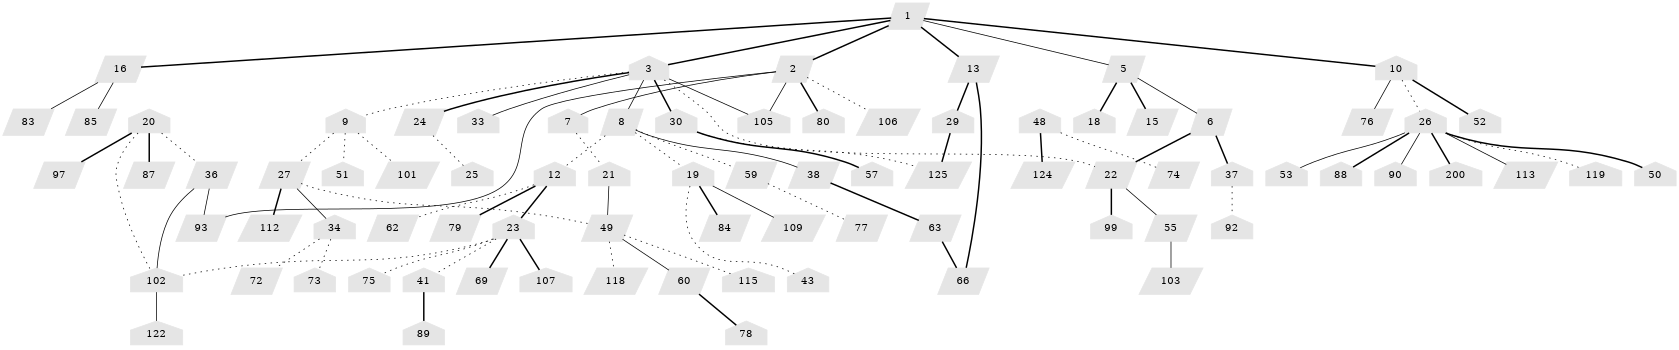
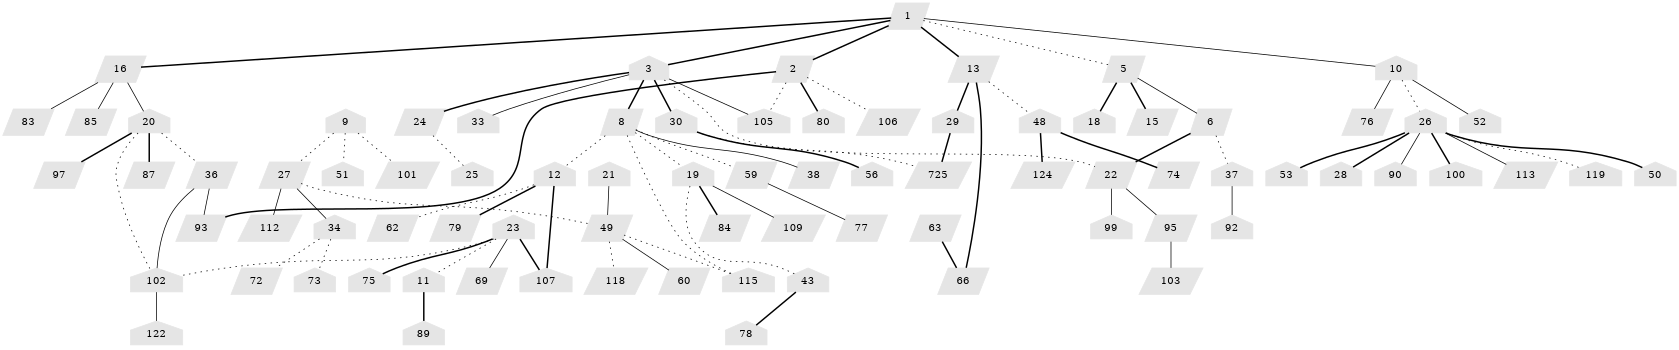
edge "1" -- "10": style bold -> solid
edge "1" -- "5": style solid -> dotted
edge "3" -- "9": removed
edge "3" -- "8": style solid -> bold
edge "16" -- "20": added
edge "2" -- "105": style solid -> dotted
edge "13" -- "48": added
edge "10" -- "52": style bold -> solid
node "7": removed
edge "48" -- "74": style dotted -> bold
edge "6" -- "37": style bold -> dotted
edge "26" -- "53": style solid -> bold
edge "2" -- "93": style solid -> bold
node "57": label "57" -> "56"
node "125": label "125" -> "725"
node "88": label "88" -> "28"
node "200": label "200" -> "100"
edge "37" -- "92": style dotted -> solid
edge "27" -- "112": style bold -> solid
edge "12" -- "23": now "12" -- "107"
edge "59" -- "77": style dotted -> solid
edge "38" -- "63": removed
edge "22" -- "99": style bold -> solid
edge "8" -- "115": added
node "55": label "55" -> "95"
edge "23" -- "69": style bold -> solid
edge "23" -- "75": style dotted -> bold
node "41": label "41" -> "11"
edge "60" -- "78": now "43" -- "78"
